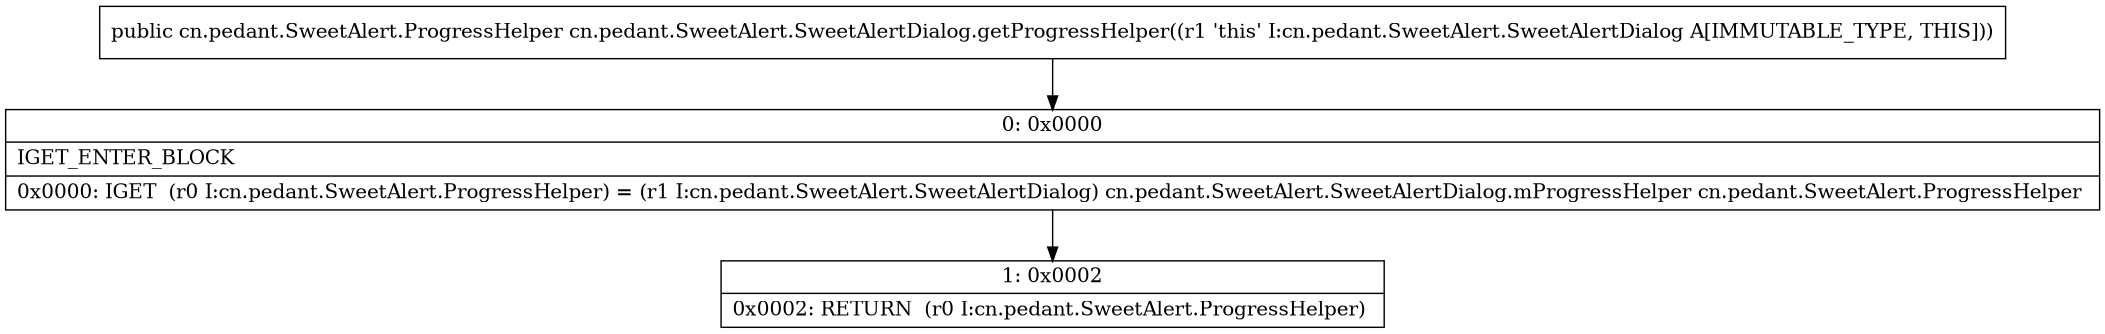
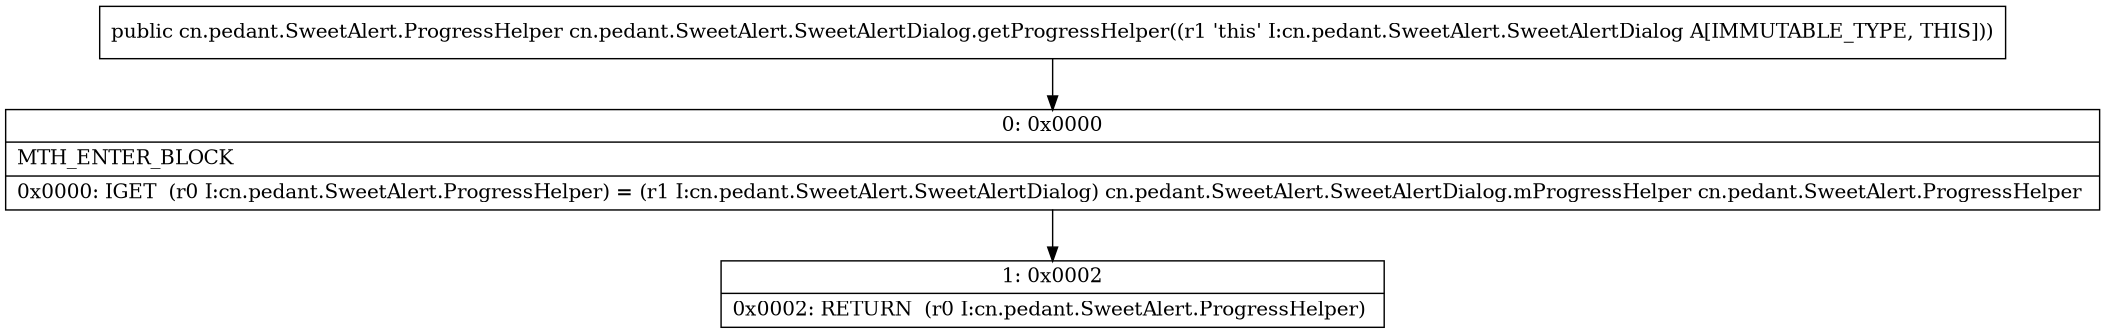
node "0: 0x0000": text "IGET_ENTER_BLOCK" -> "MTH_ENTER_BLOCK"
